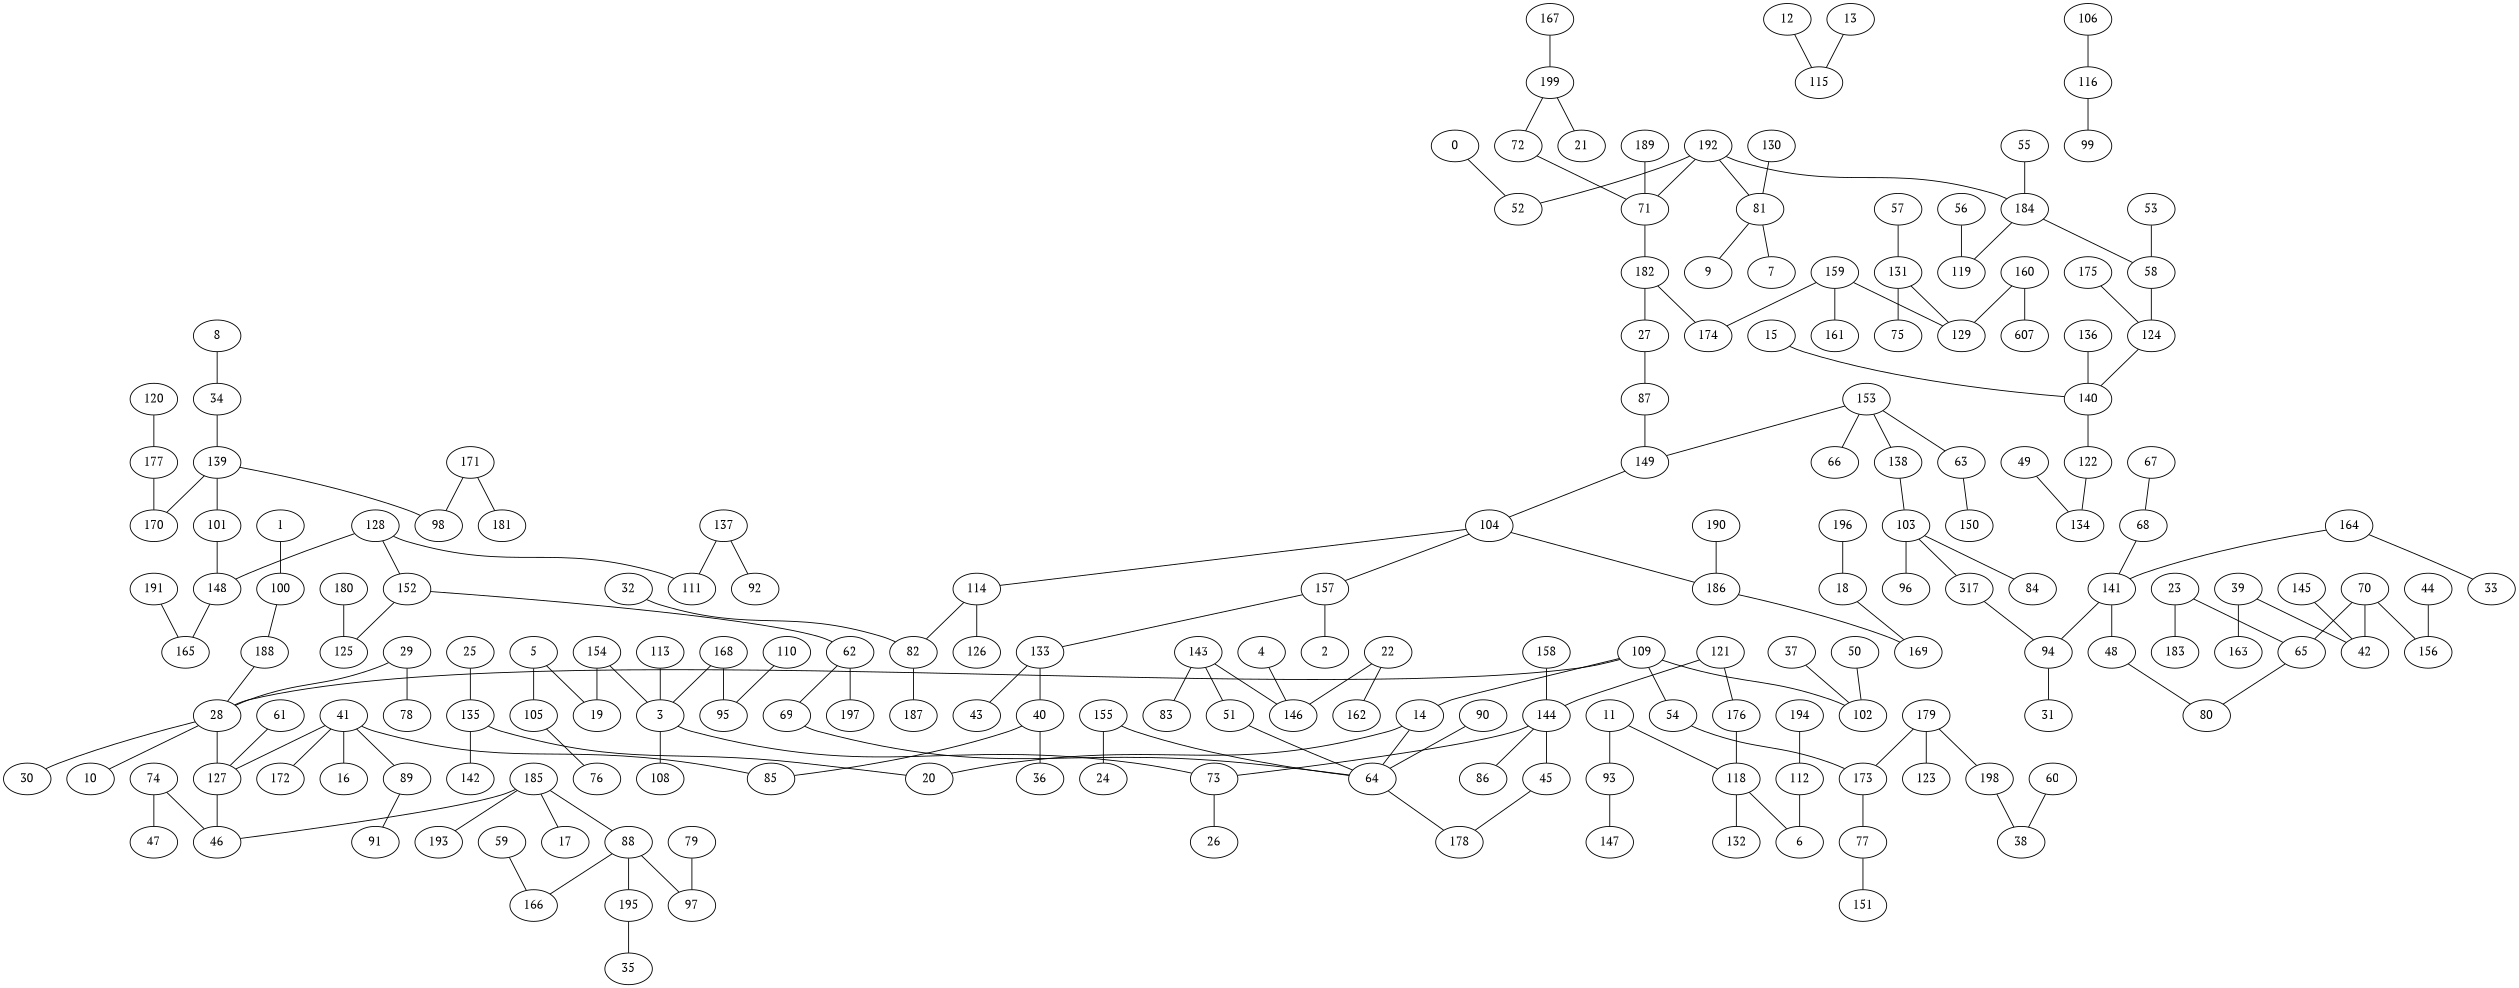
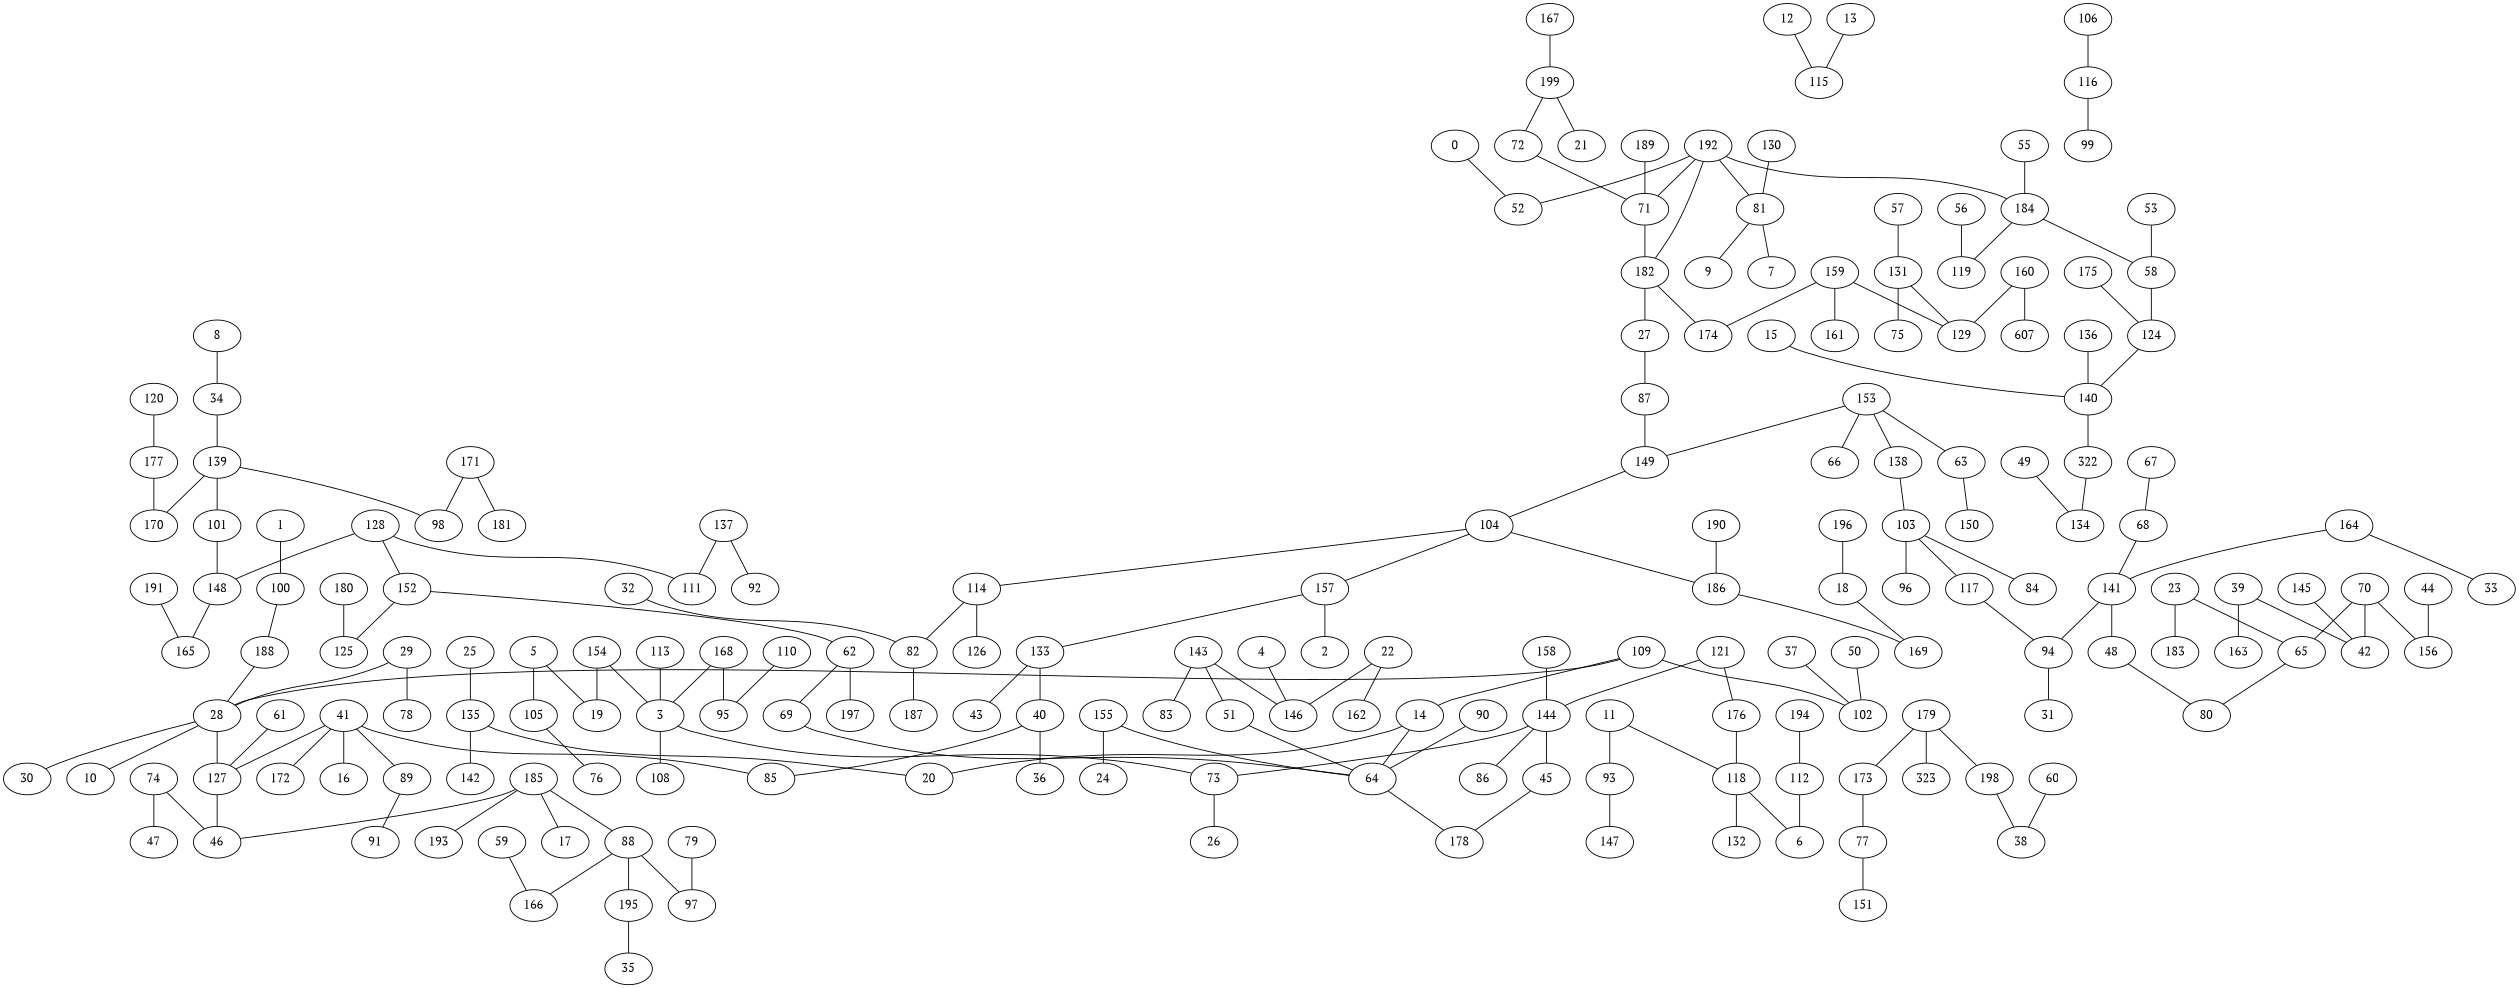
edge "192" -- "182": added
node "122": label "122" -> "322"
node "317": label "317" -> "117"
node "54": removed
node "123": label "123" -> "323"
